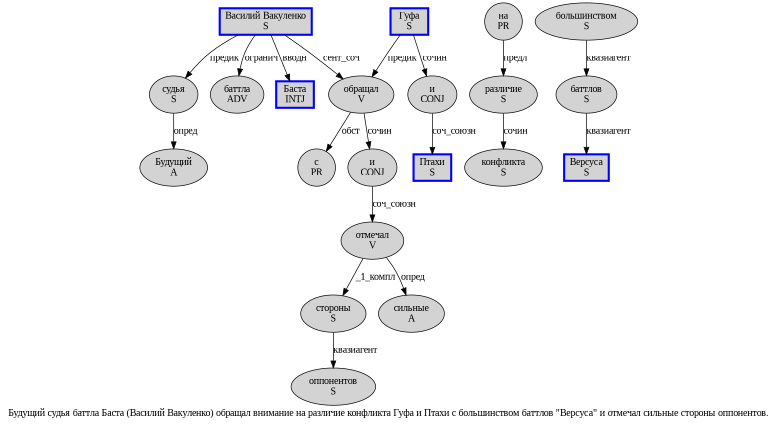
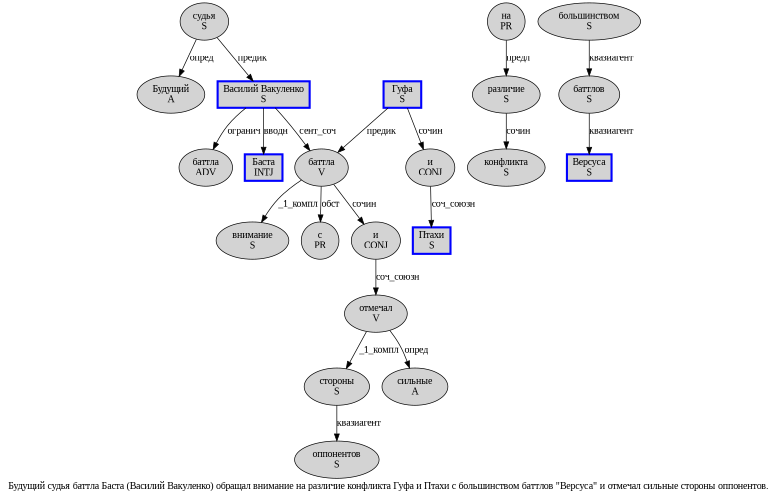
edge "Василий Вакуленко S" -> "судья S": reversed
node "обращал V": label "обращал V" -> "баттла V"
node "внимание S": added
